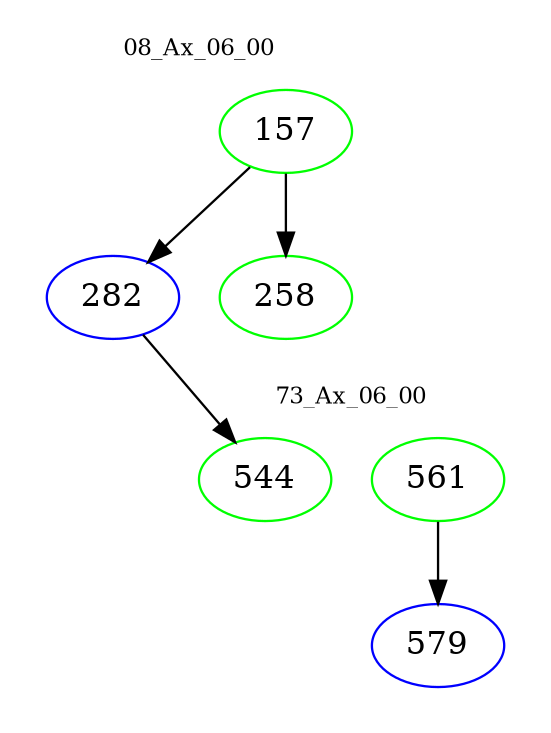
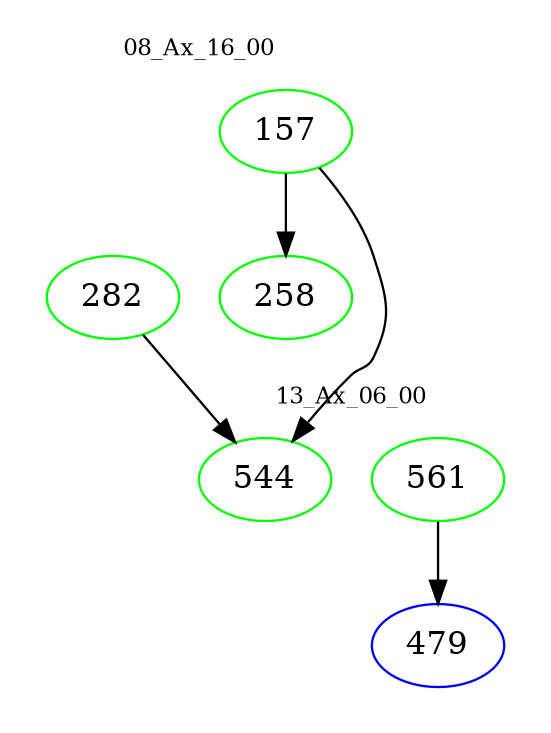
cluster "08_Ax_06_00": label "08_Ax_06_00" -> "08_Ax_16_00"
edge "157" -> "282": now "157" -> "544"
node "282": color blue -> green
cluster "73_Ax_06_00": label "73_Ax_06_00" -> "13_Ax_06_00"
node "579": label "579" -> "479"
